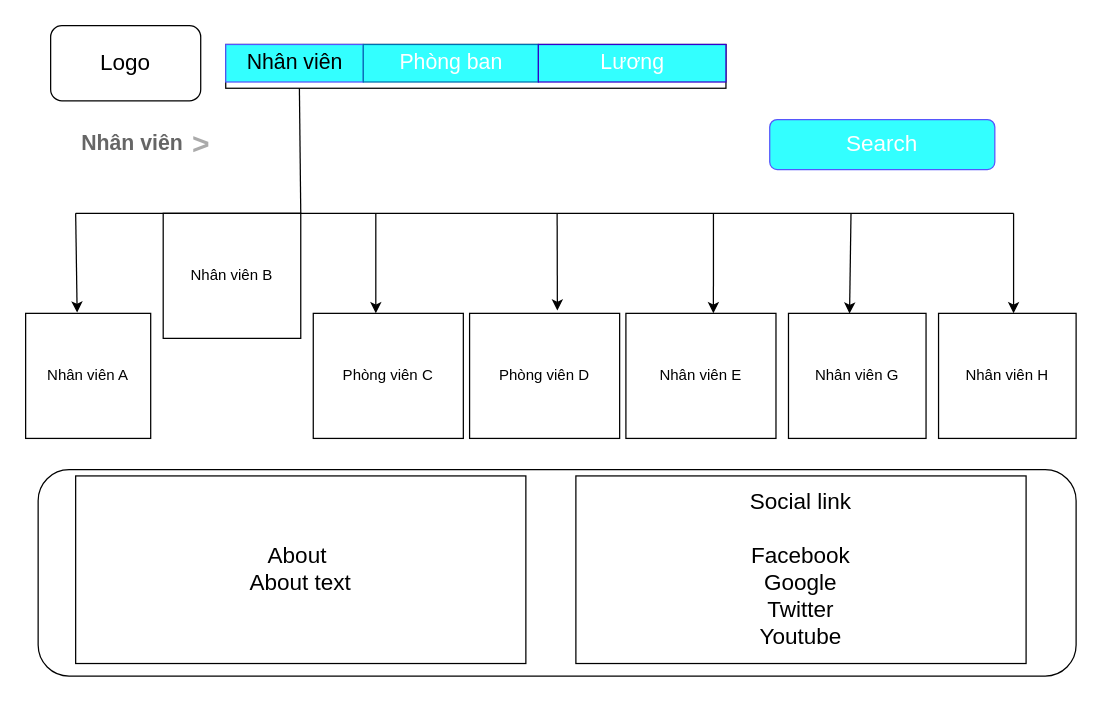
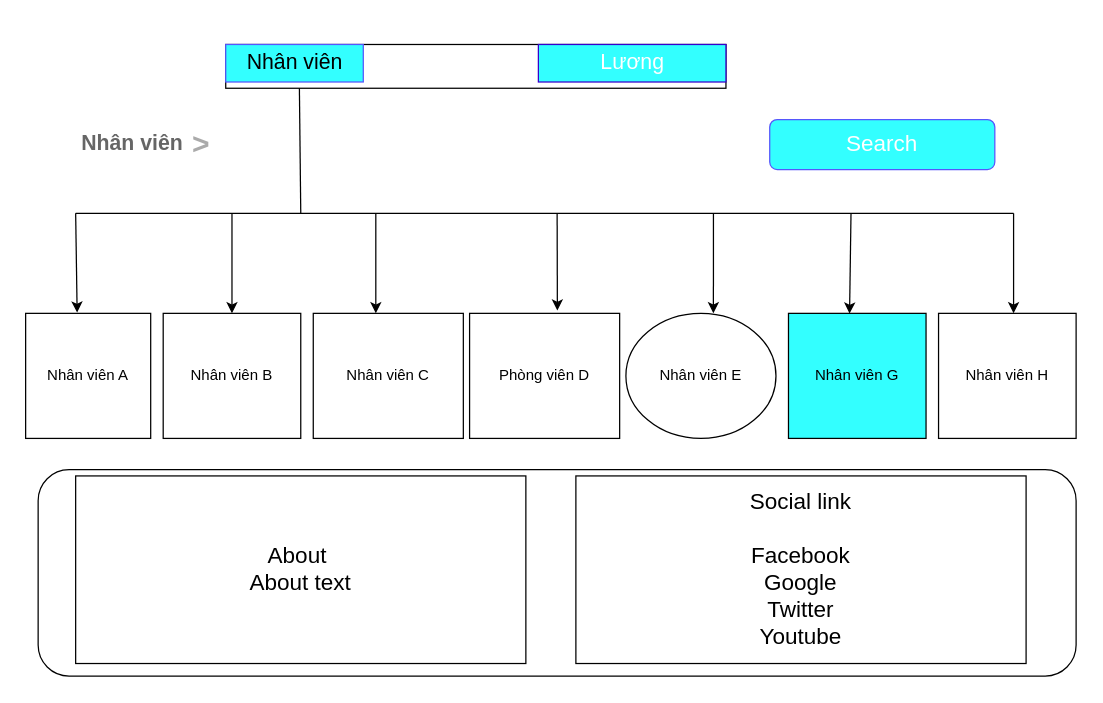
node "Logo": removed
node "Phòng ban": removed
node "Nhân viên B": moved (232, 276) -> (232, 376)
node "Phòng viên C": label "Phòng viên C" -> "Nhân viên C"
node "Nhân viên E": shape rectangle -> ellipse
node "Nhân viên G": fillcolor #ffffff -> #33ffff
